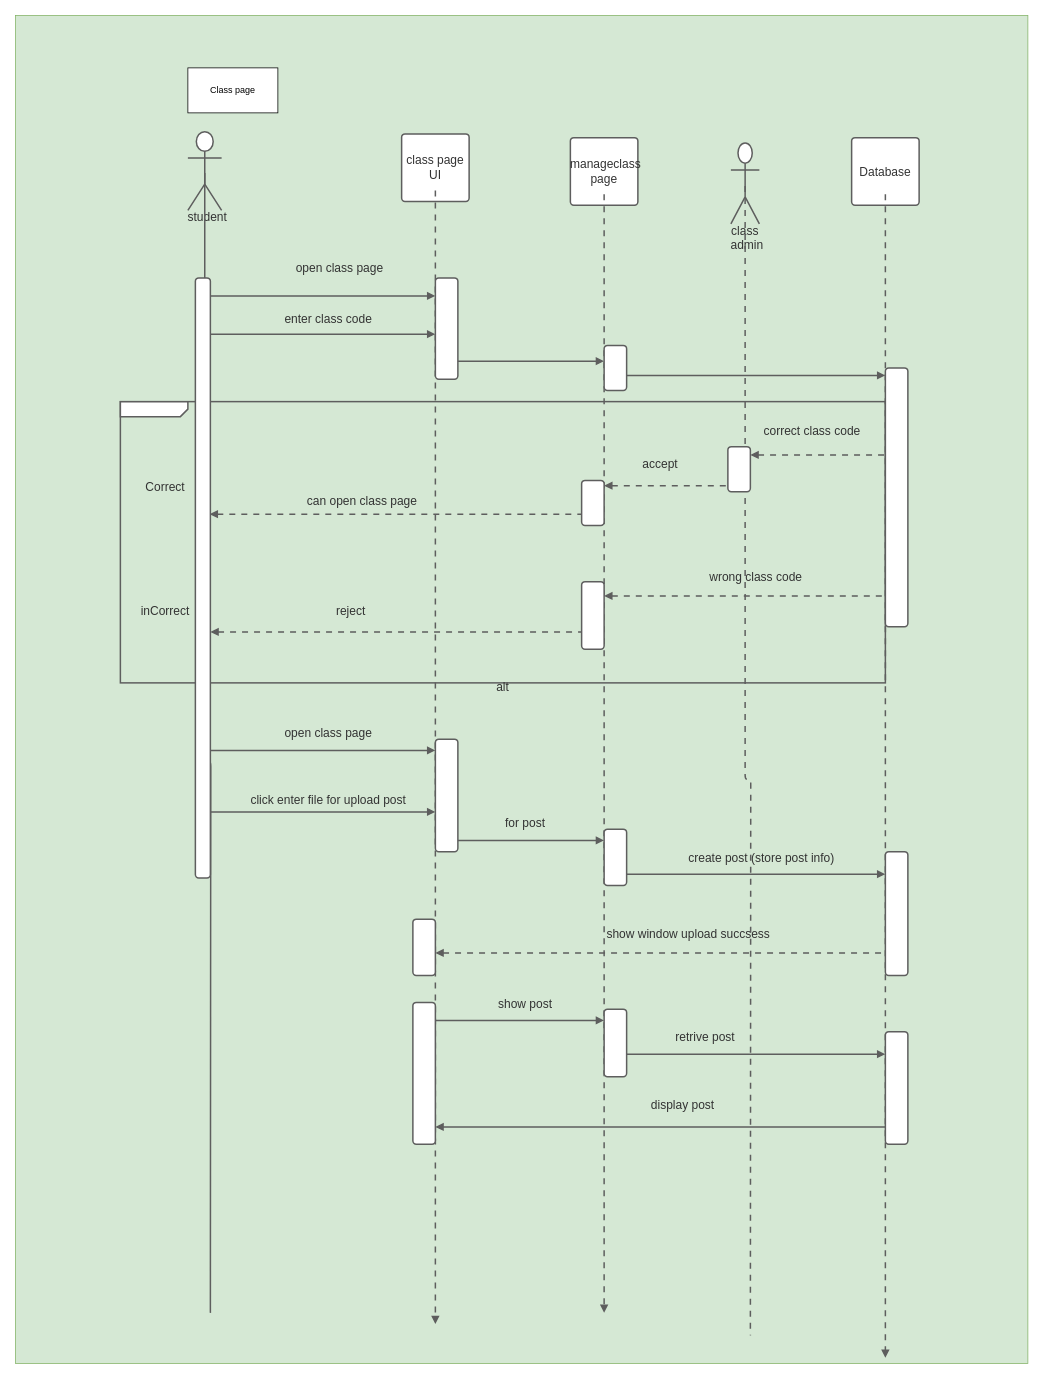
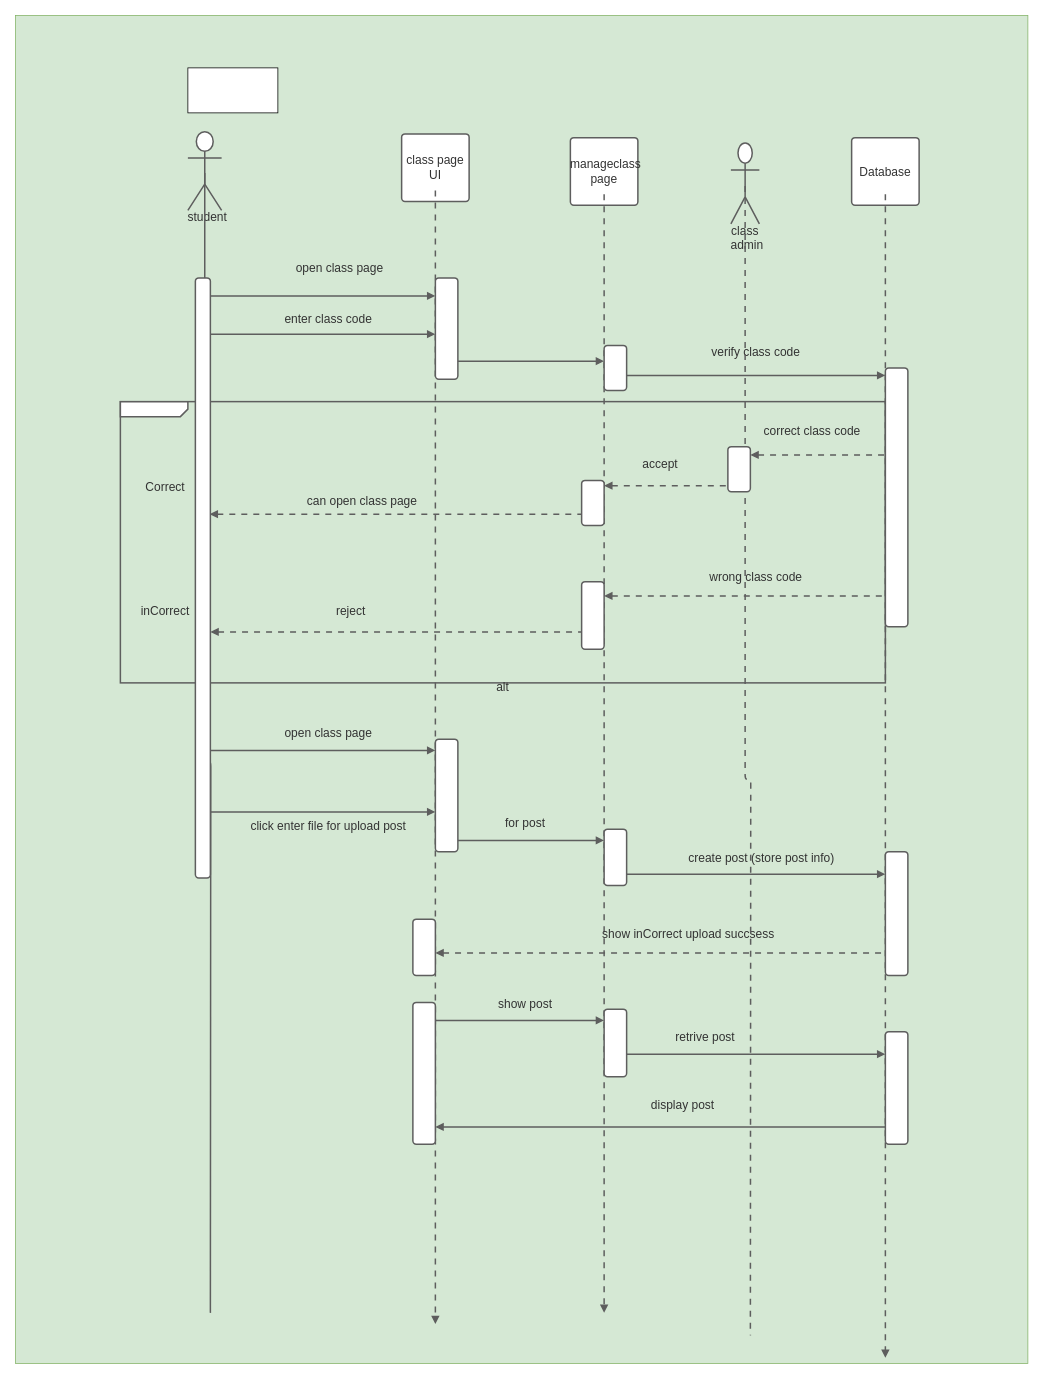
node "Class page": removed
node "verify class code": added
node "click enter file for upload post": moved (329, 800) -> (329, 826)
node "show window upload succsess": label "show window upload succsess" -> "show inCorrect upload succsess"
